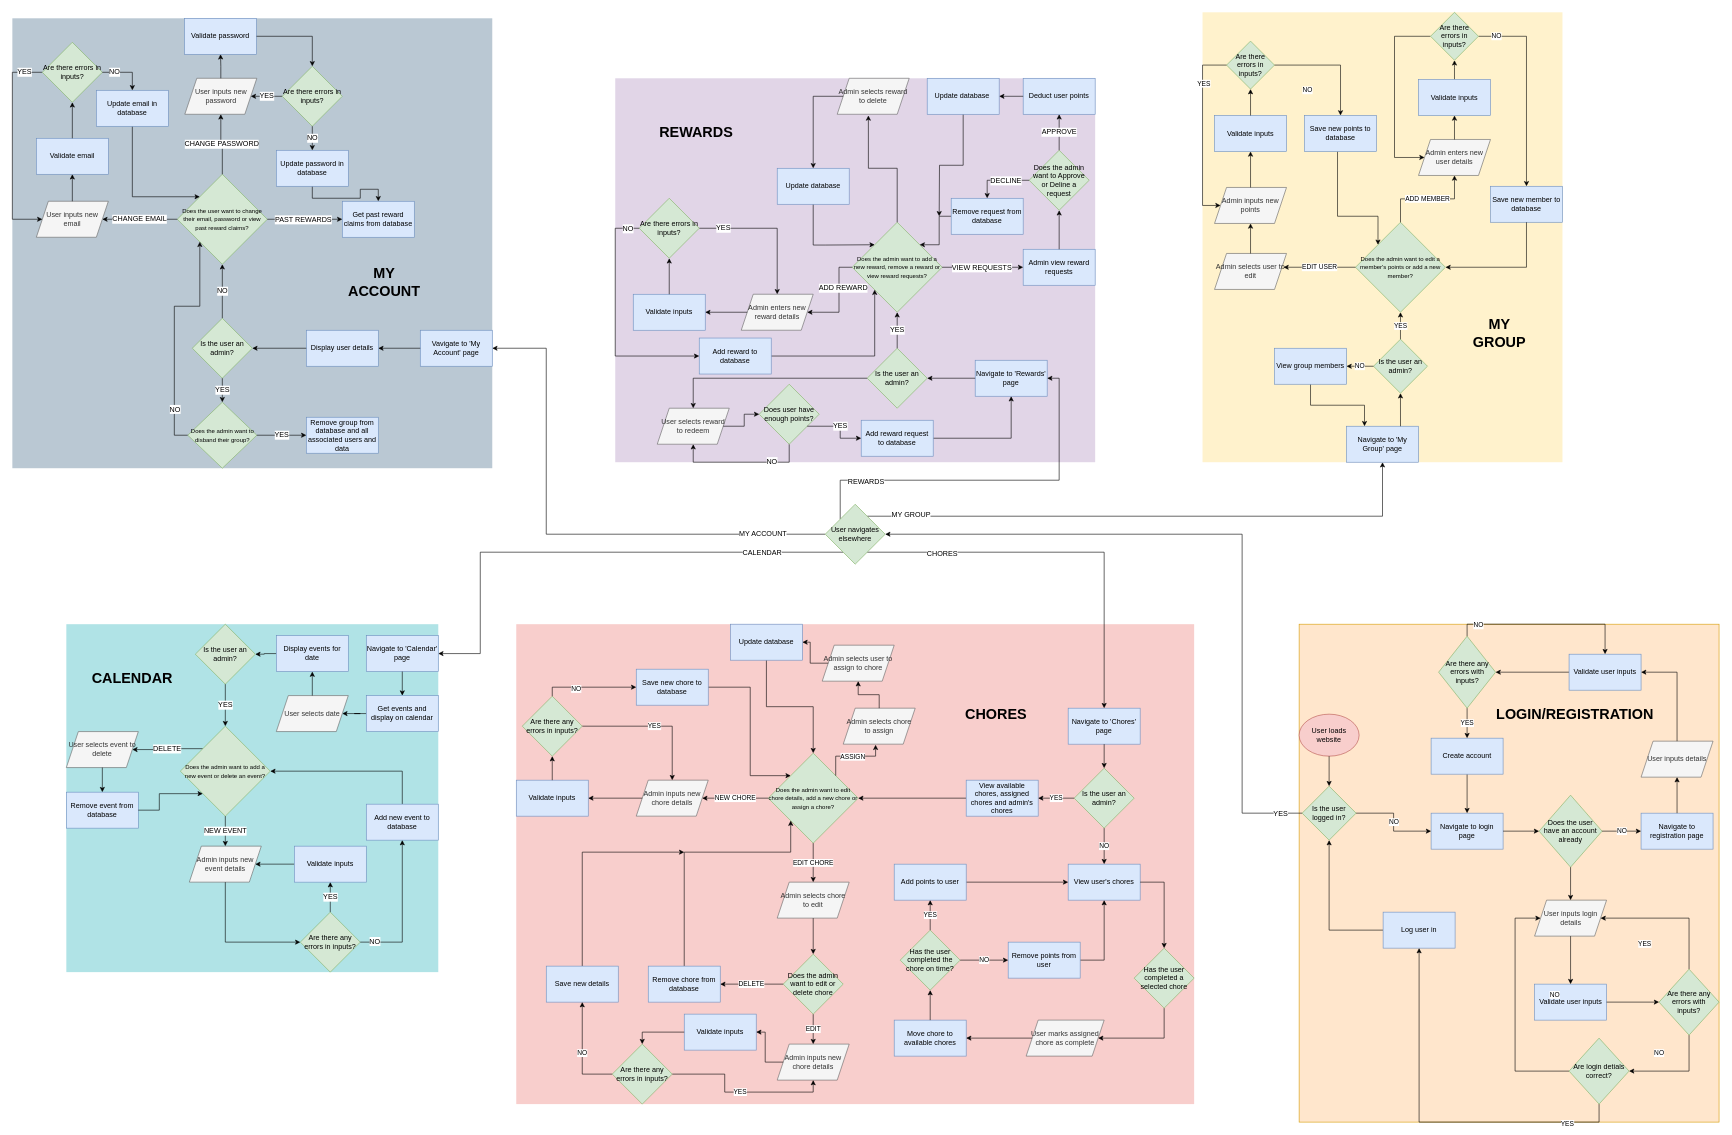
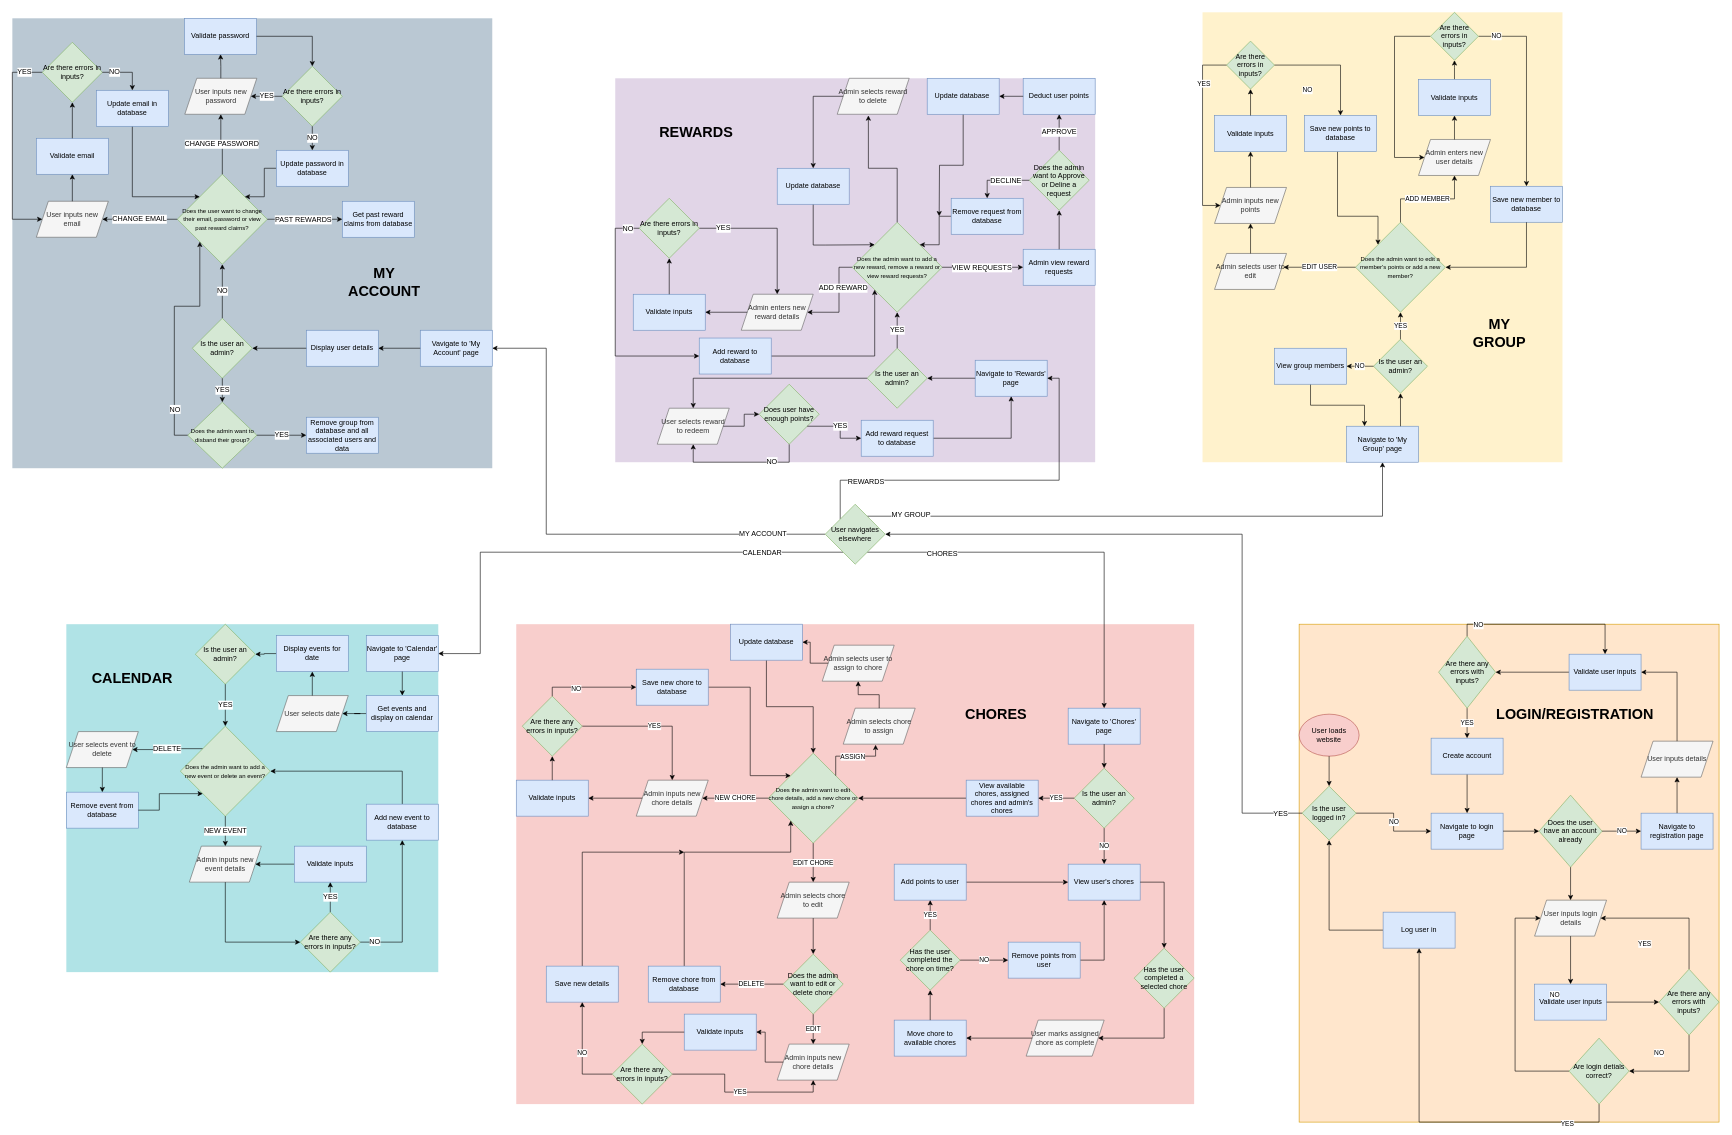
edge "Update password in database" -> "Get past reward claims from database": now "Update password in database" -> "Does the user want to change their email, password or view past reward claims?"
